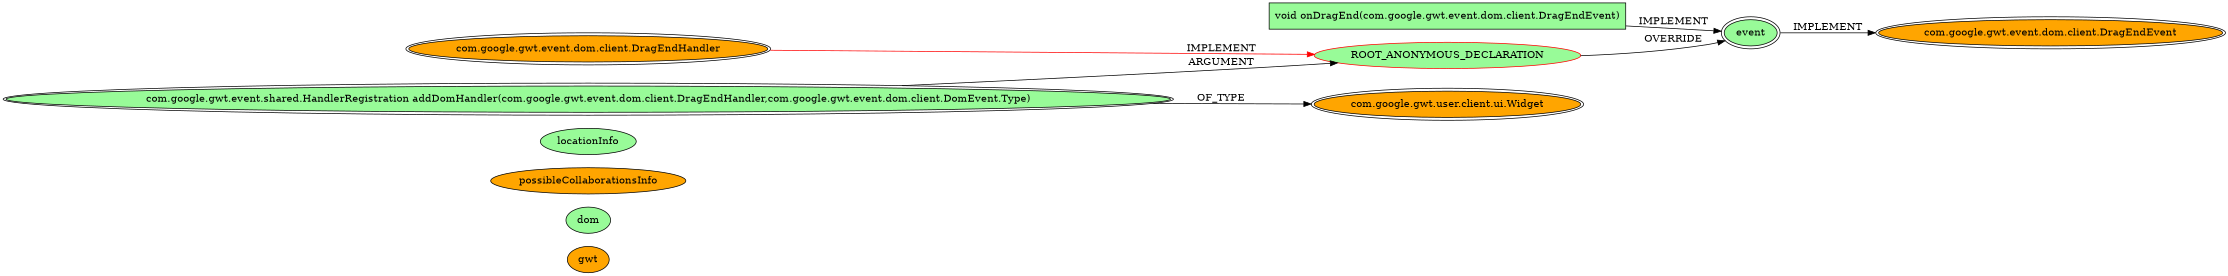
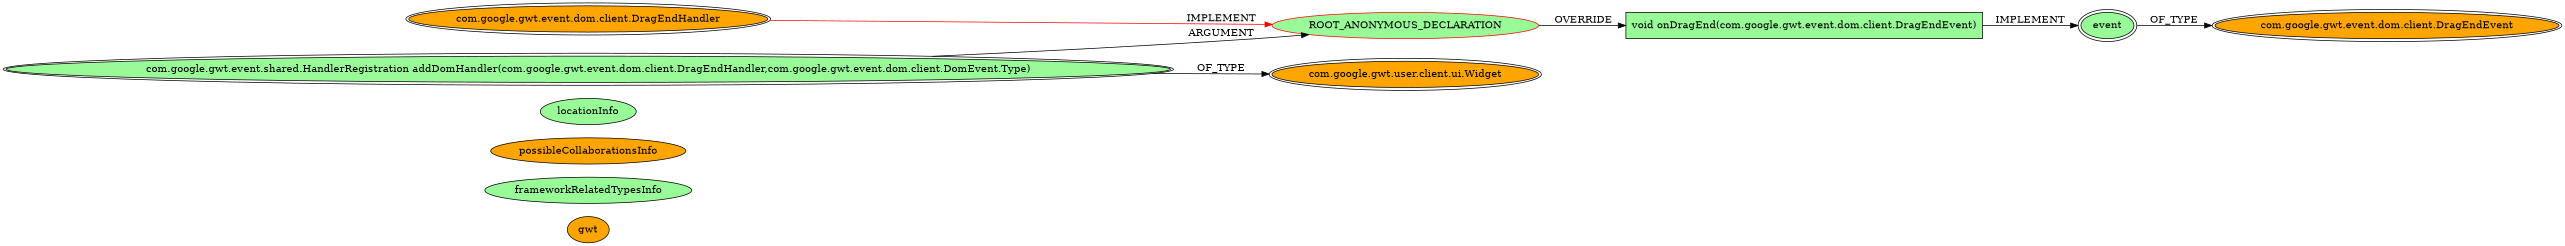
edge "event" -> "com.google.gwt.event.dom.client.DragEndEvent": label "IMPLEMENT" -> "OF_TYPE"
edge "ROOT_ANONYMOUS_DECLARATION" -> "event": now "ROOT_ANONYMOUS_DECLARATION" -> "void onDragEnd(com.google.gwt.event.dom.client.DragEndEvent)"
node "dom": label "dom" -> "frameworkRelatedTypesInfo"
